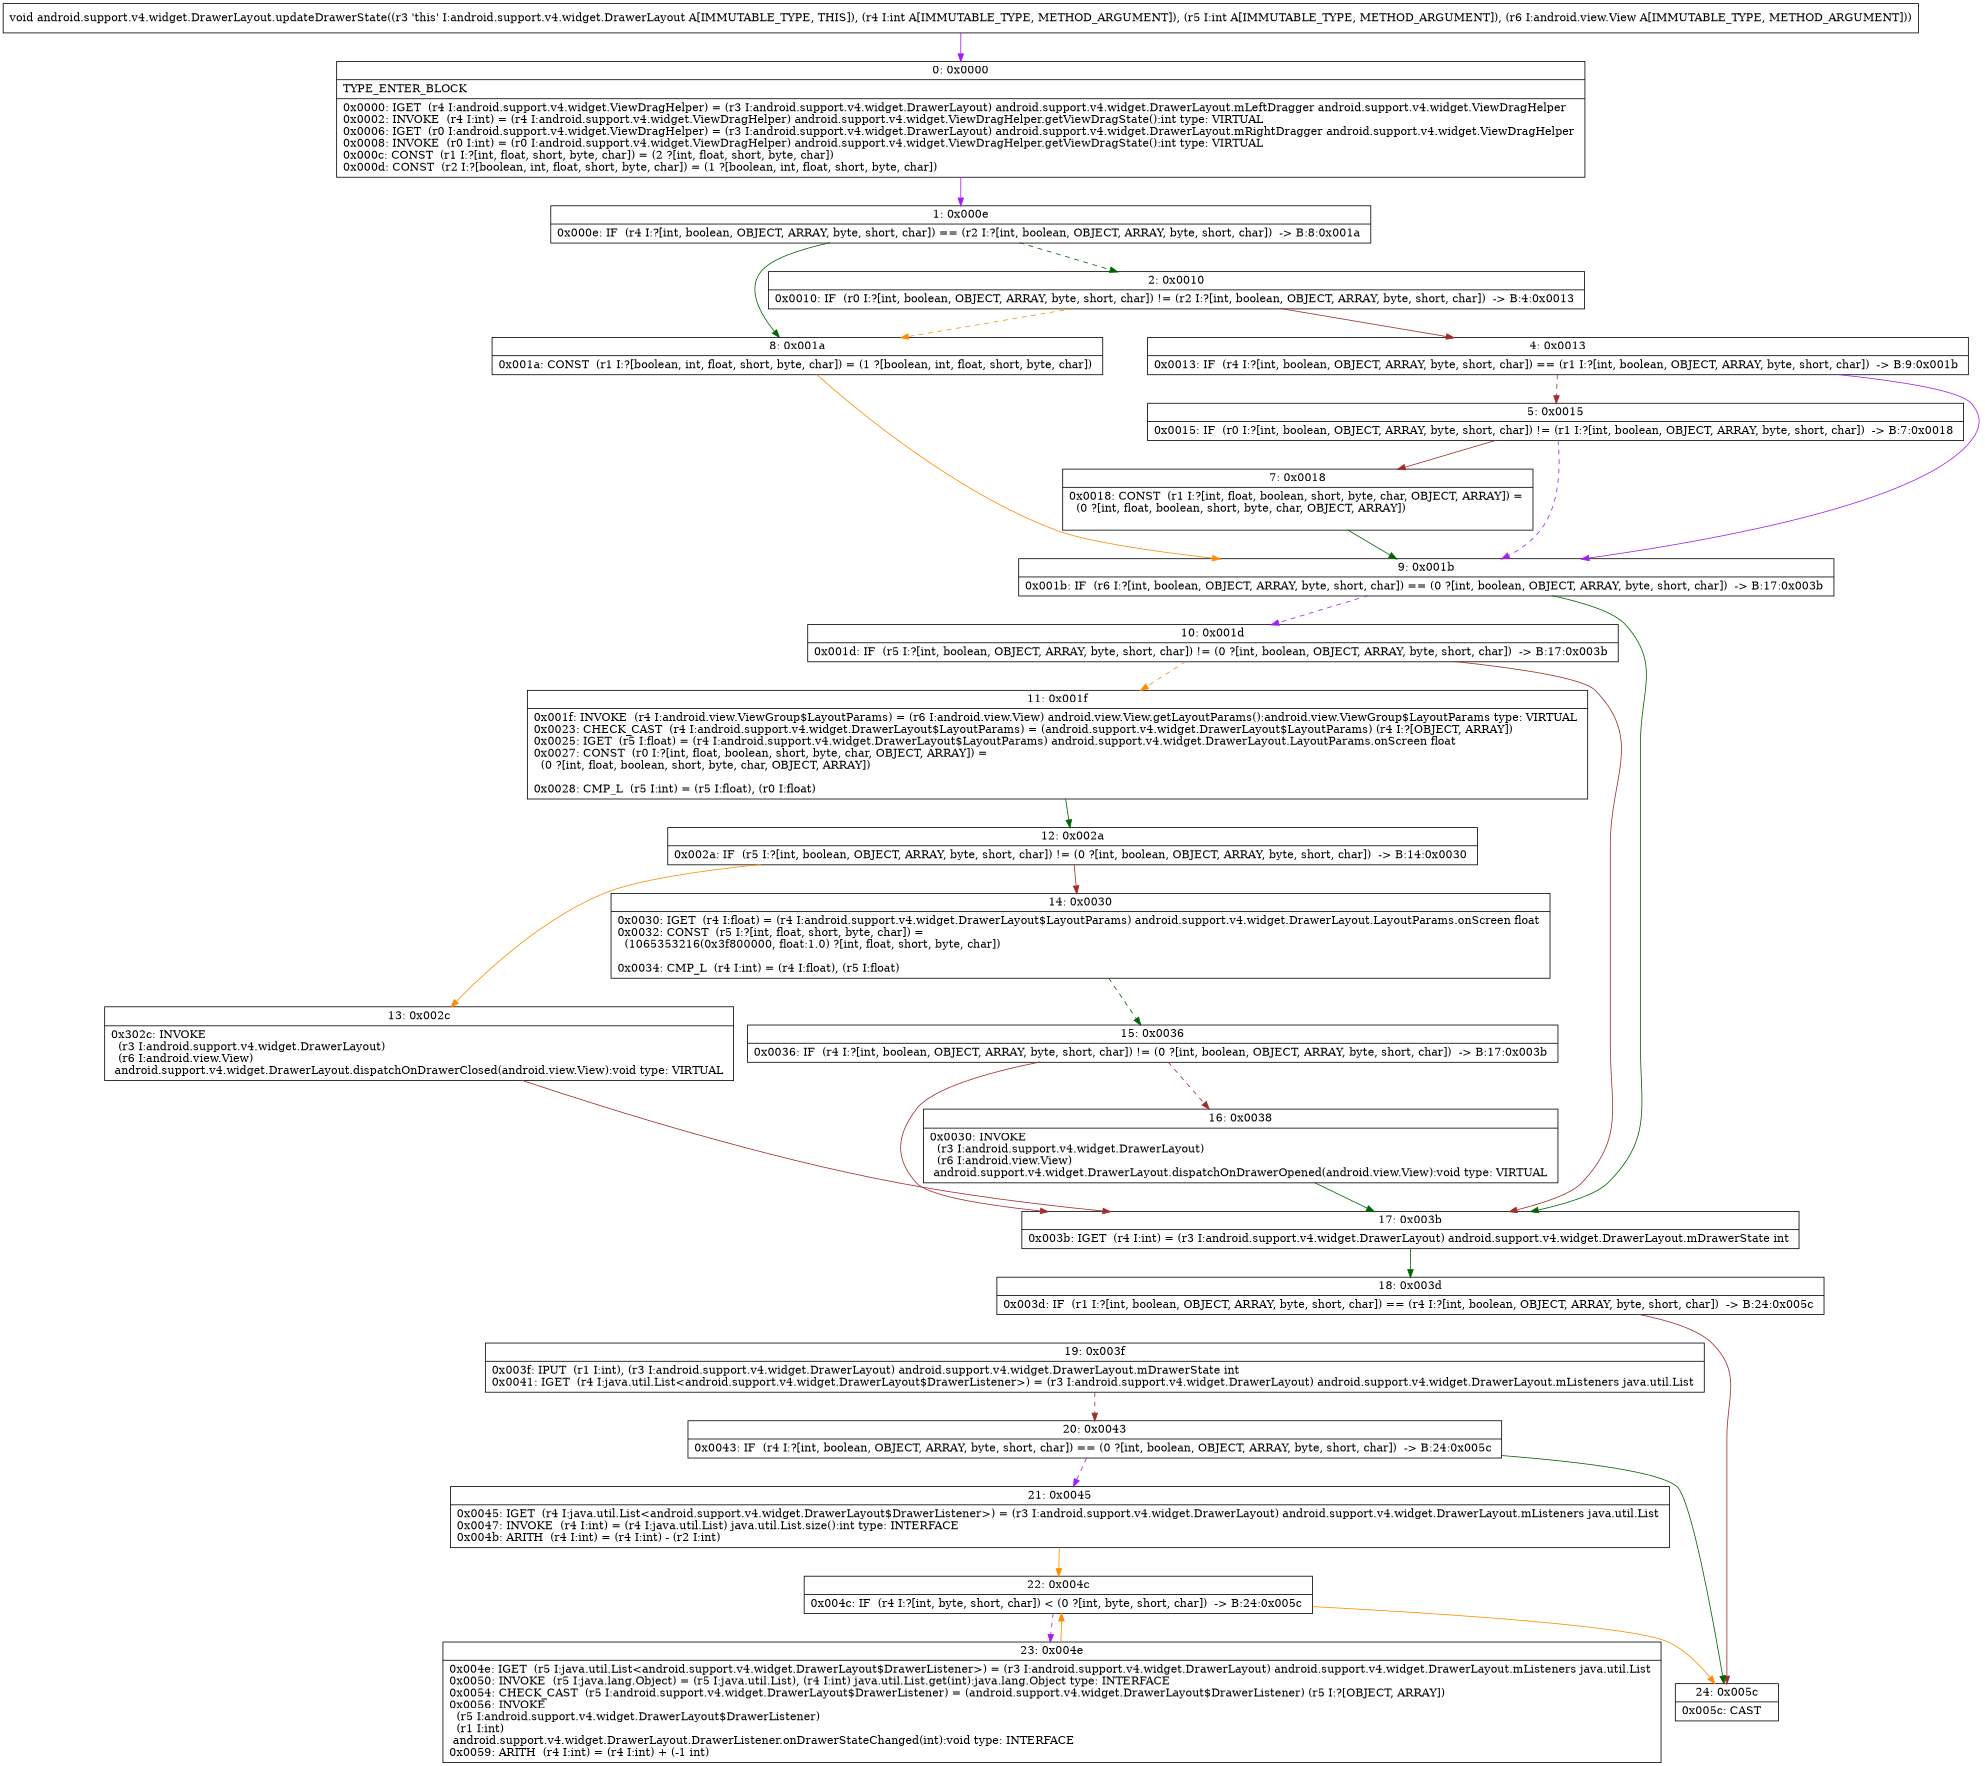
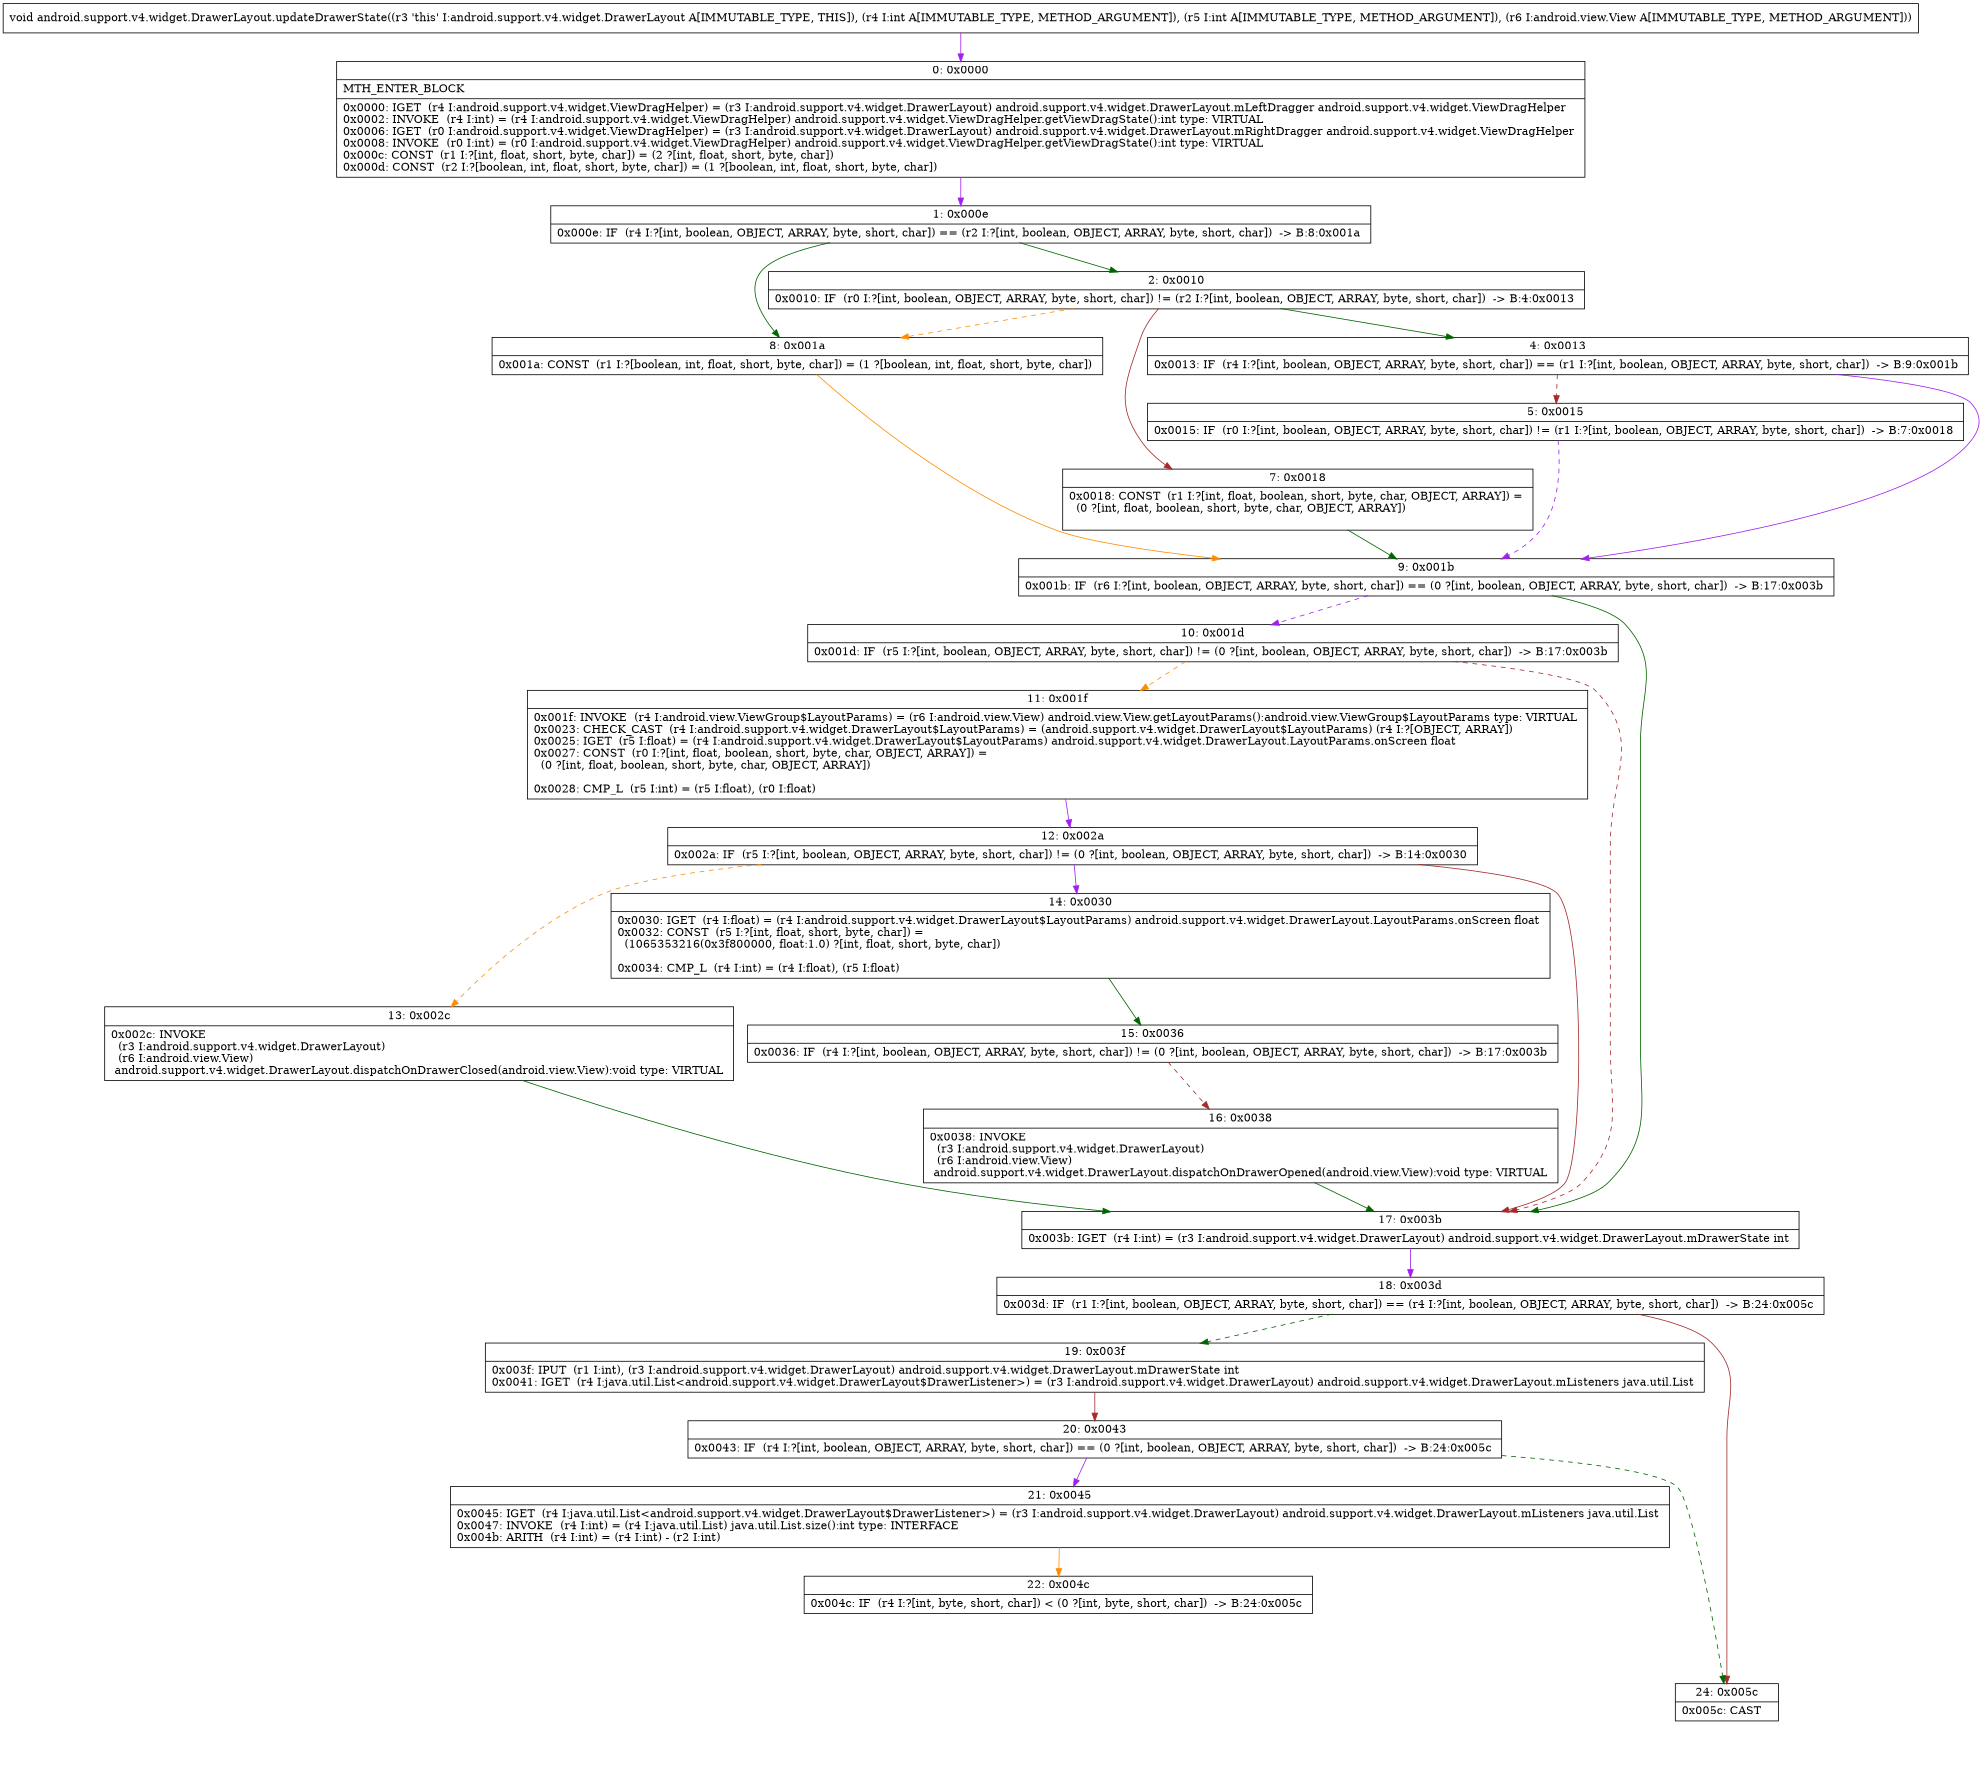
node "0: 0x0000": text "TYPE_ENTER_BLOCK" -> "MTH_ENTER_BLOCK"
edge "1: 0x000e" -> "2: 0x0010": style dashed -> solid
edge "2: 0x0010" -> "4: 0x0013": color brown -> darkgreen
edge "5: 0x0015" -> "7: 0x0018": now "2: 0x0010" -> "7: 0x0018"
edge "11: 0x001f" -> "12: 0x002a": color darkgreen -> purple
edge "12: 0x002a" -> "14: 0x0030": color brown -> purple
edge "12: 0x002a" -> "13: 0x002c": style solid -> dashed
edge "10: 0x001d" -> "17: 0x003b": style solid -> dashed
edge "14: 0x0030" -> "15: 0x0036": style dashed -> solid
node "13: 0x002c": text "0x302c: INVOKE" -> "0x002c: INVOKE"
node "16: 0x0038": text "0x0030: INVOKE" -> "0x0038: INVOKE"
edge "15: 0x0036" -> "17: 0x003b": now "12: 0x002a" -> "17: 0x003b"
edge "13: 0x002c" -> "17: 0x003b": color brown -> darkgreen
edge "17: 0x003b" -> "18: 0x003d": color darkgreen -> purple
edge "18: 0x003d" -> "19: 0x003f": added
edge "19: 0x003f" -> "20: 0x0043": style dashed -> solid
edge "20: 0x0043" -> "21: 0x0045": style dashed -> solid
edge "20: 0x0043" -> "24: 0x005c": style solid -> dashed
edge "22: 0x004c" -> "24: 0x005c": removed
node "23: 0x004e": removed
